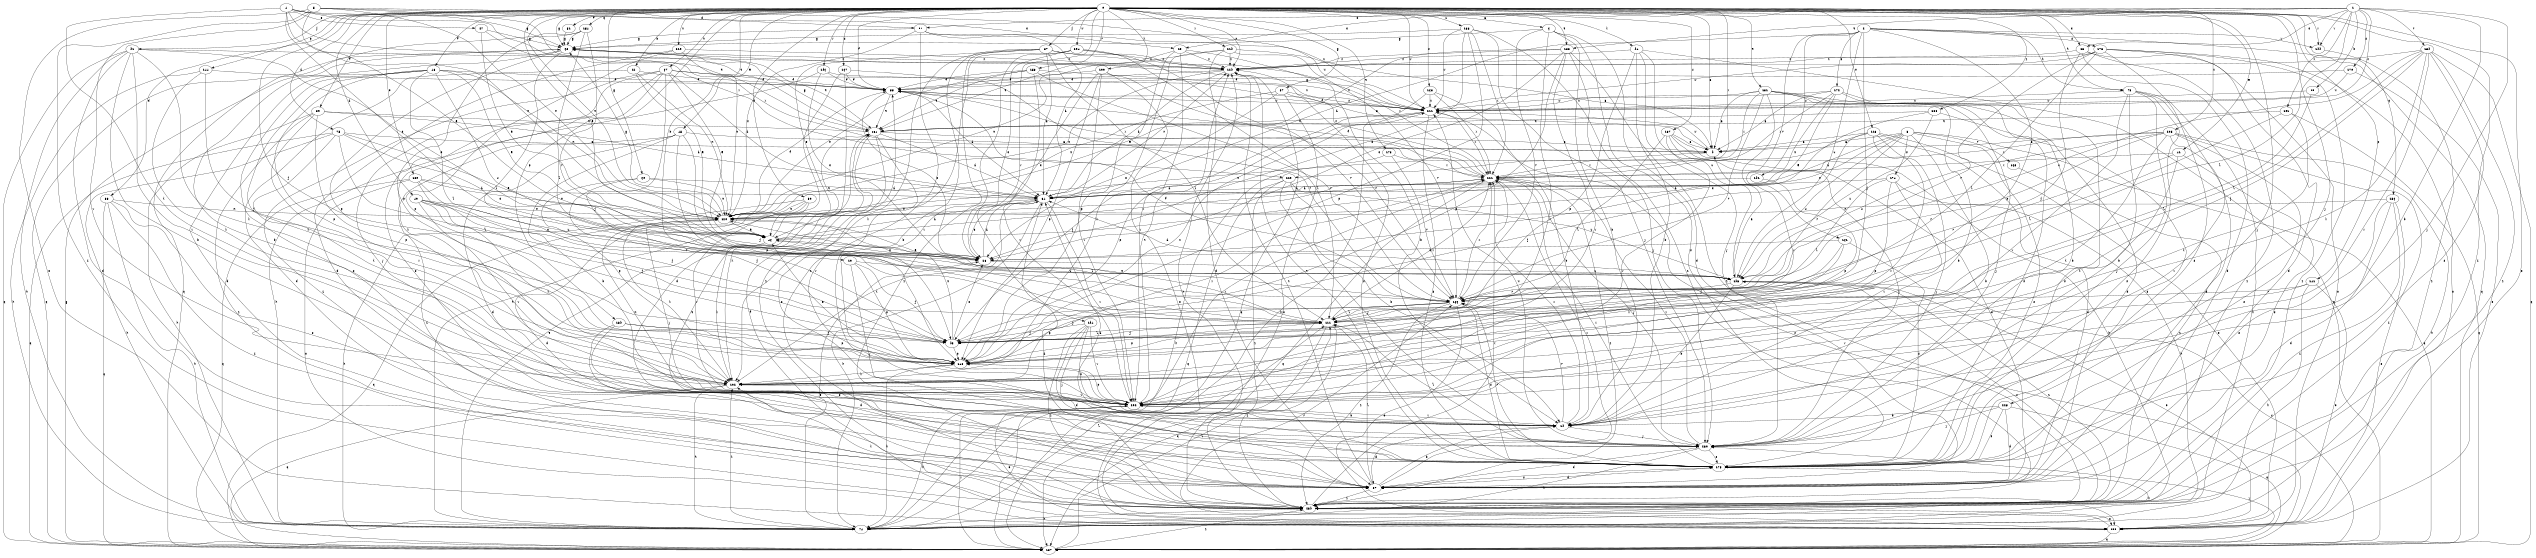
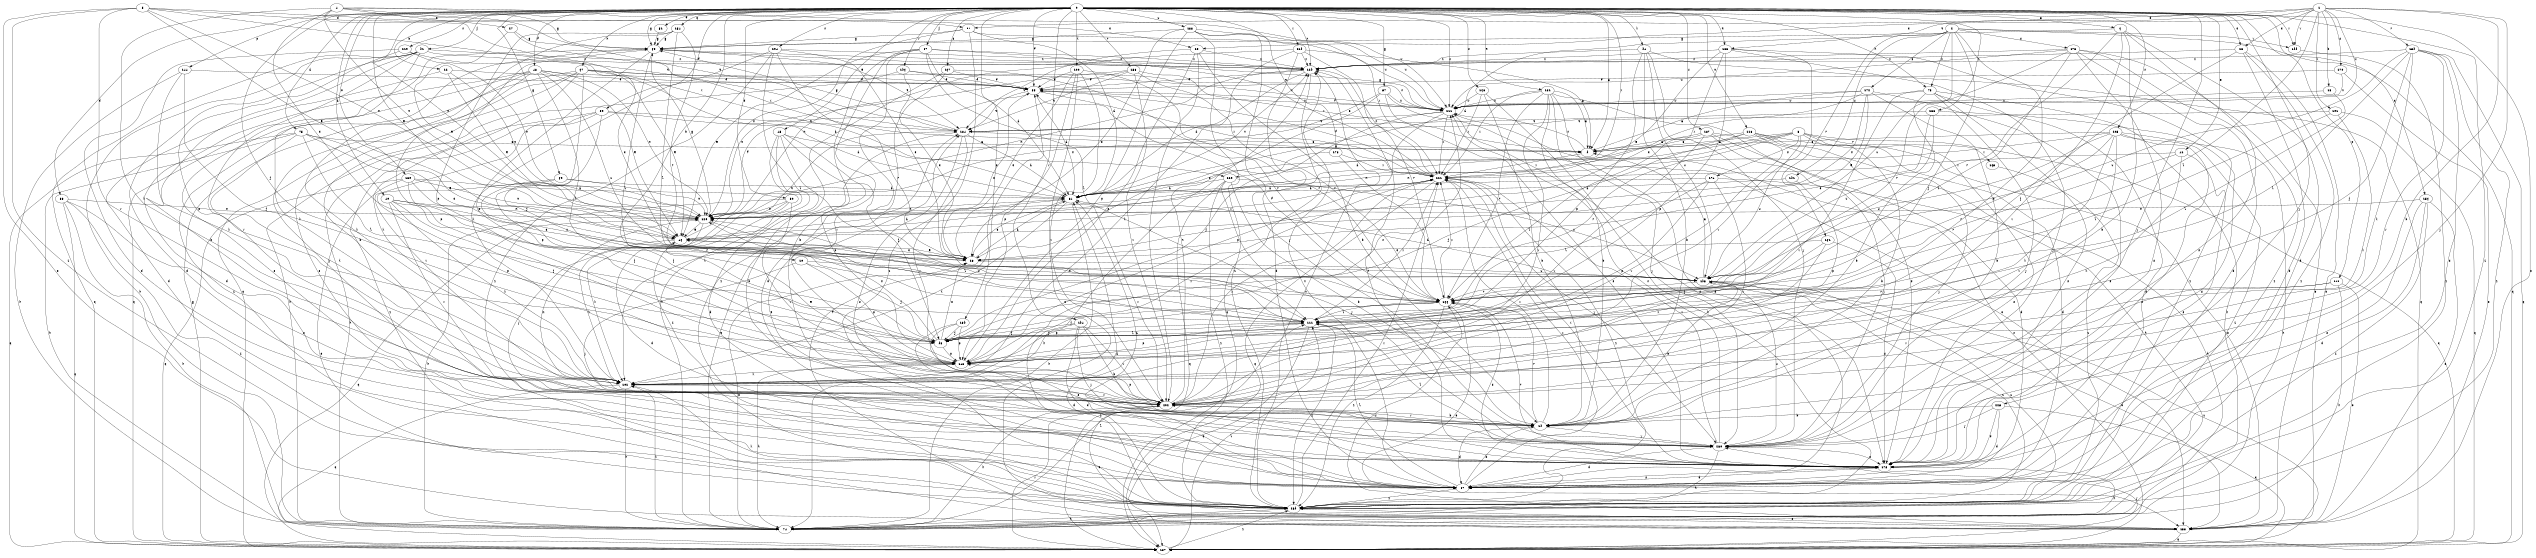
edge "230" -> "193": added, label "u"
